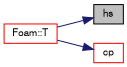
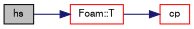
edge "Foam::T" -> "hs": reversed
